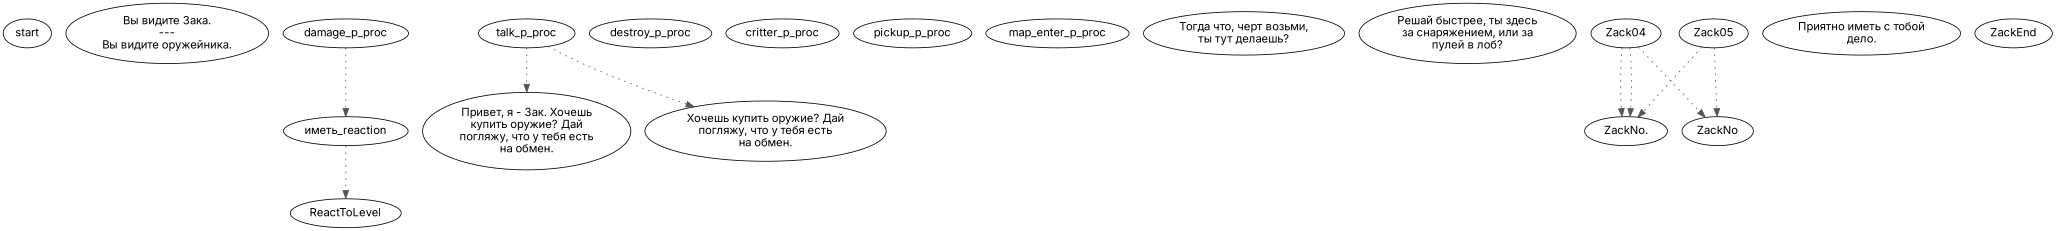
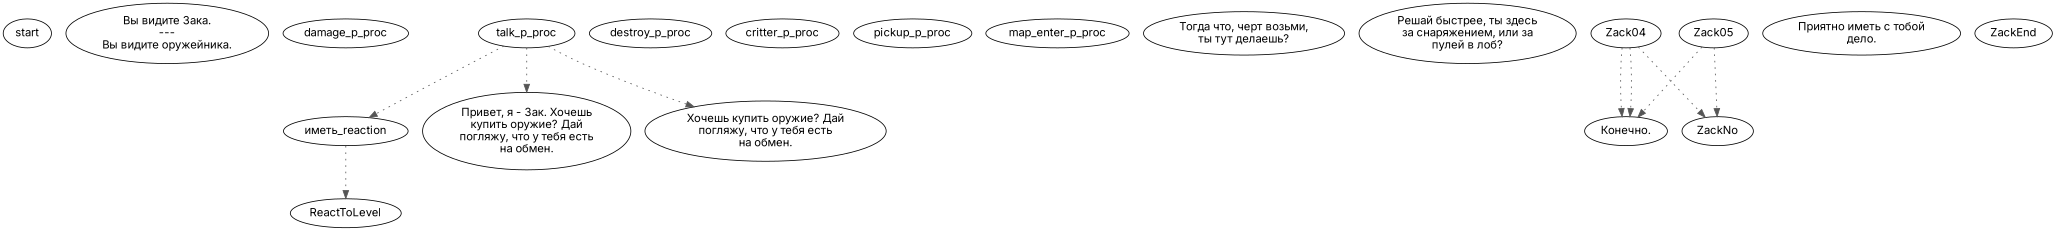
edge "damage_p_proc" -> "иметь_reaction": now "talk_p_proc" -> "иметь_reaction"
node "ZackNo.": label "ZackNo." -> "Конечно."
